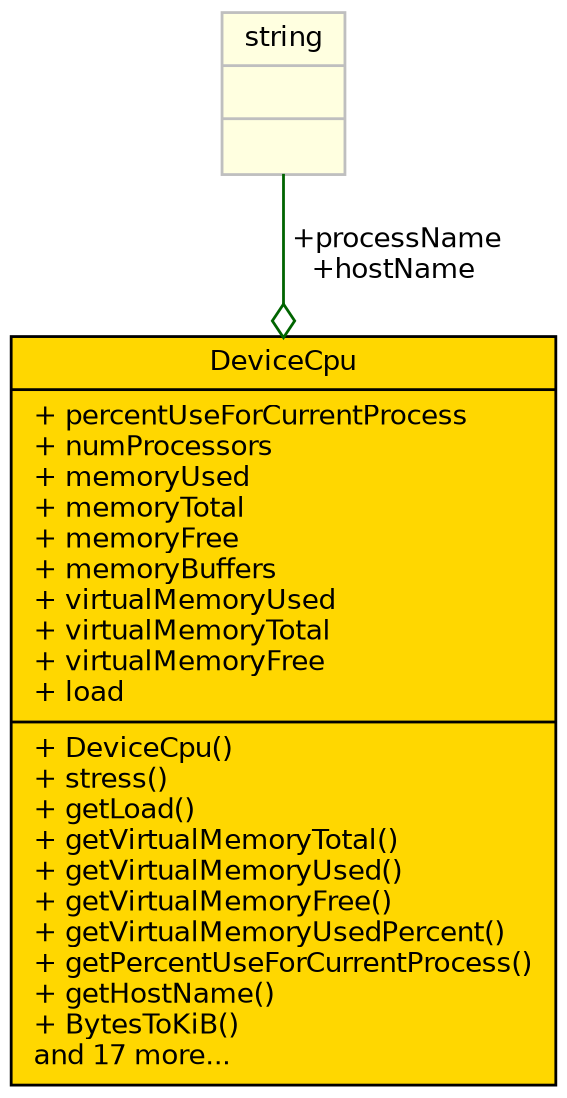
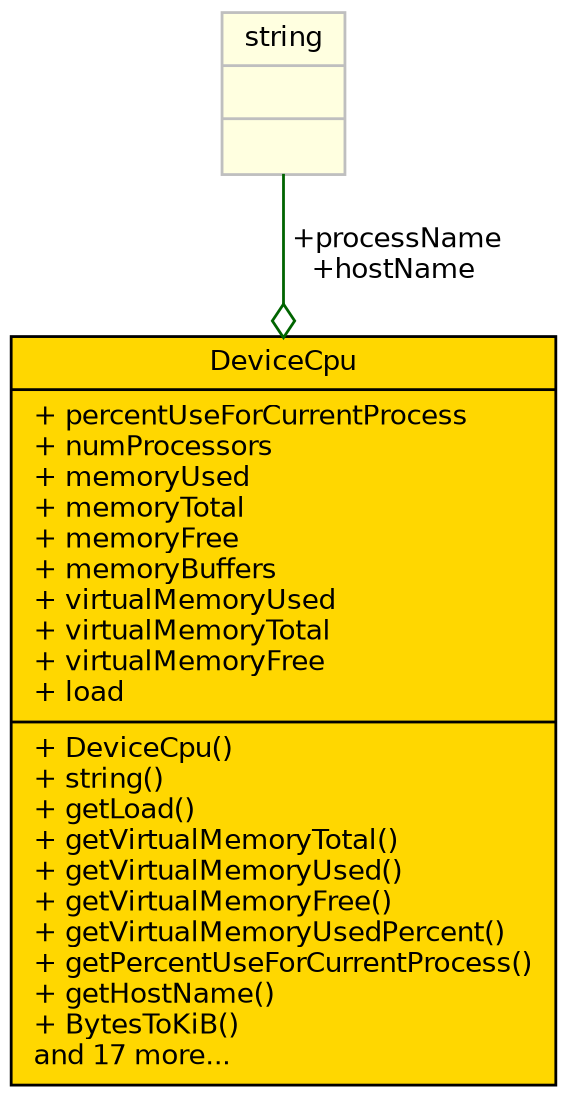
node "DeviceCpu": text "+ stress()" -> "+ string()"
